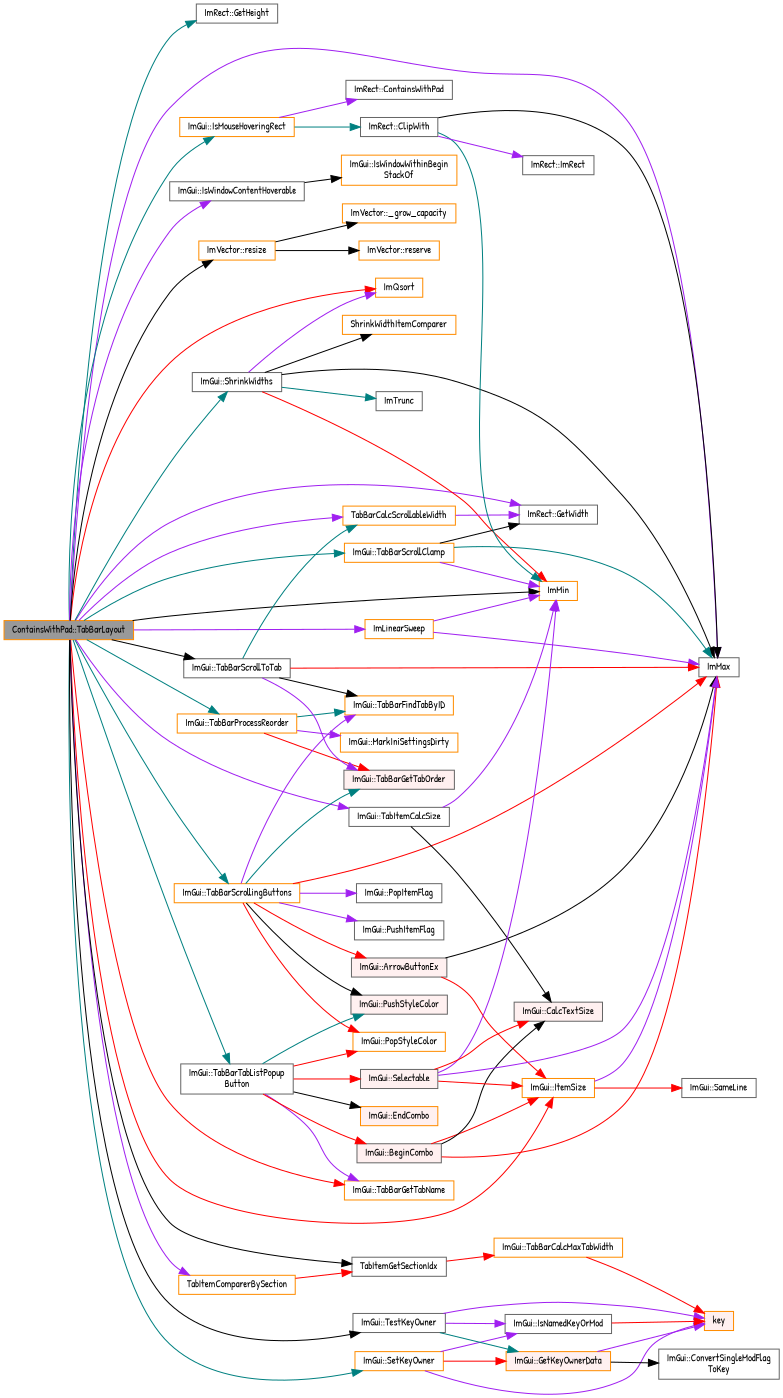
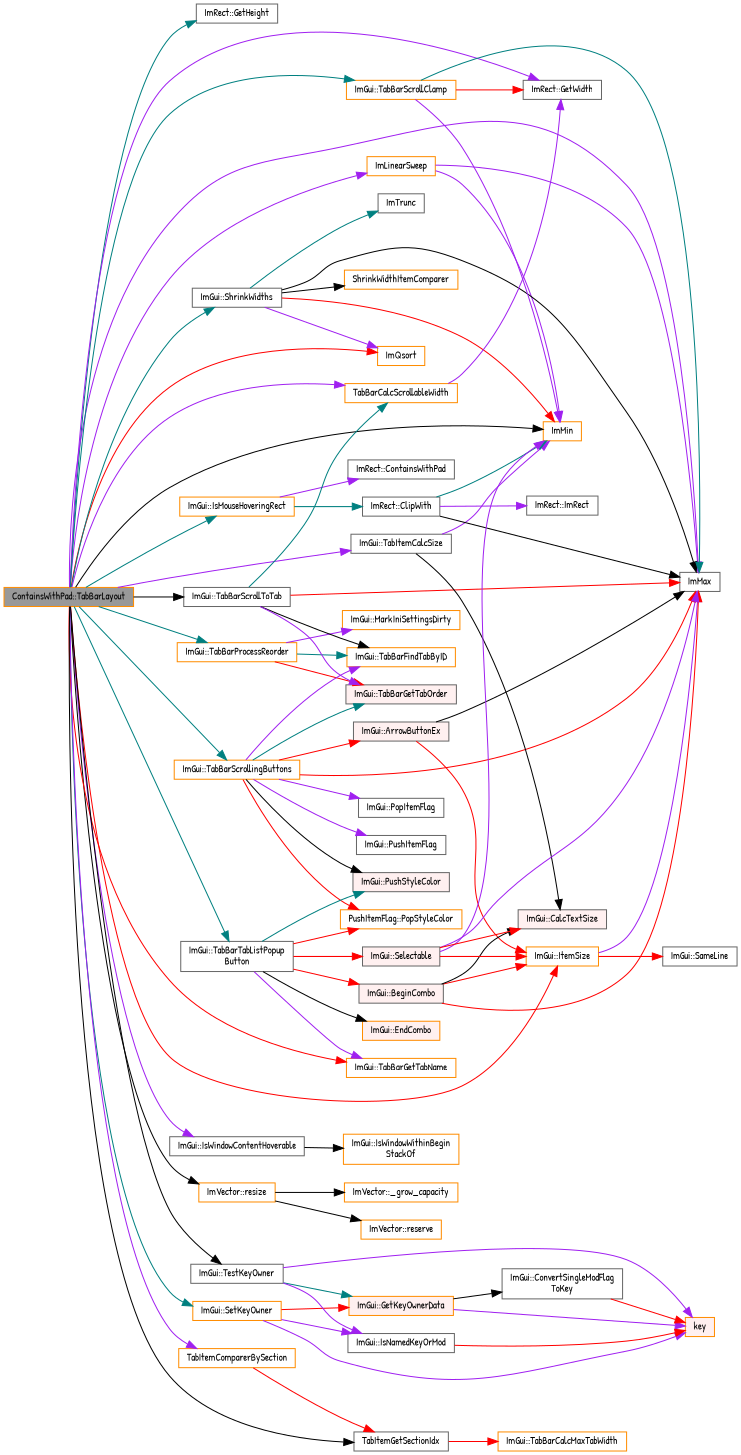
edge "ImGui::TabBarScrollClamp" -> "ImRect::GetWidth": color black -> red
node "ImGui::PopStyleColor": label "ImGui::PopStyleColor" -> "PushItemFlag::PopStyleColor"
edge "ImGui::TabBarCalcMaxTabWidth" -> "key": now "ImGui::ConvertSingleModFlag ToKey" -> "key"
